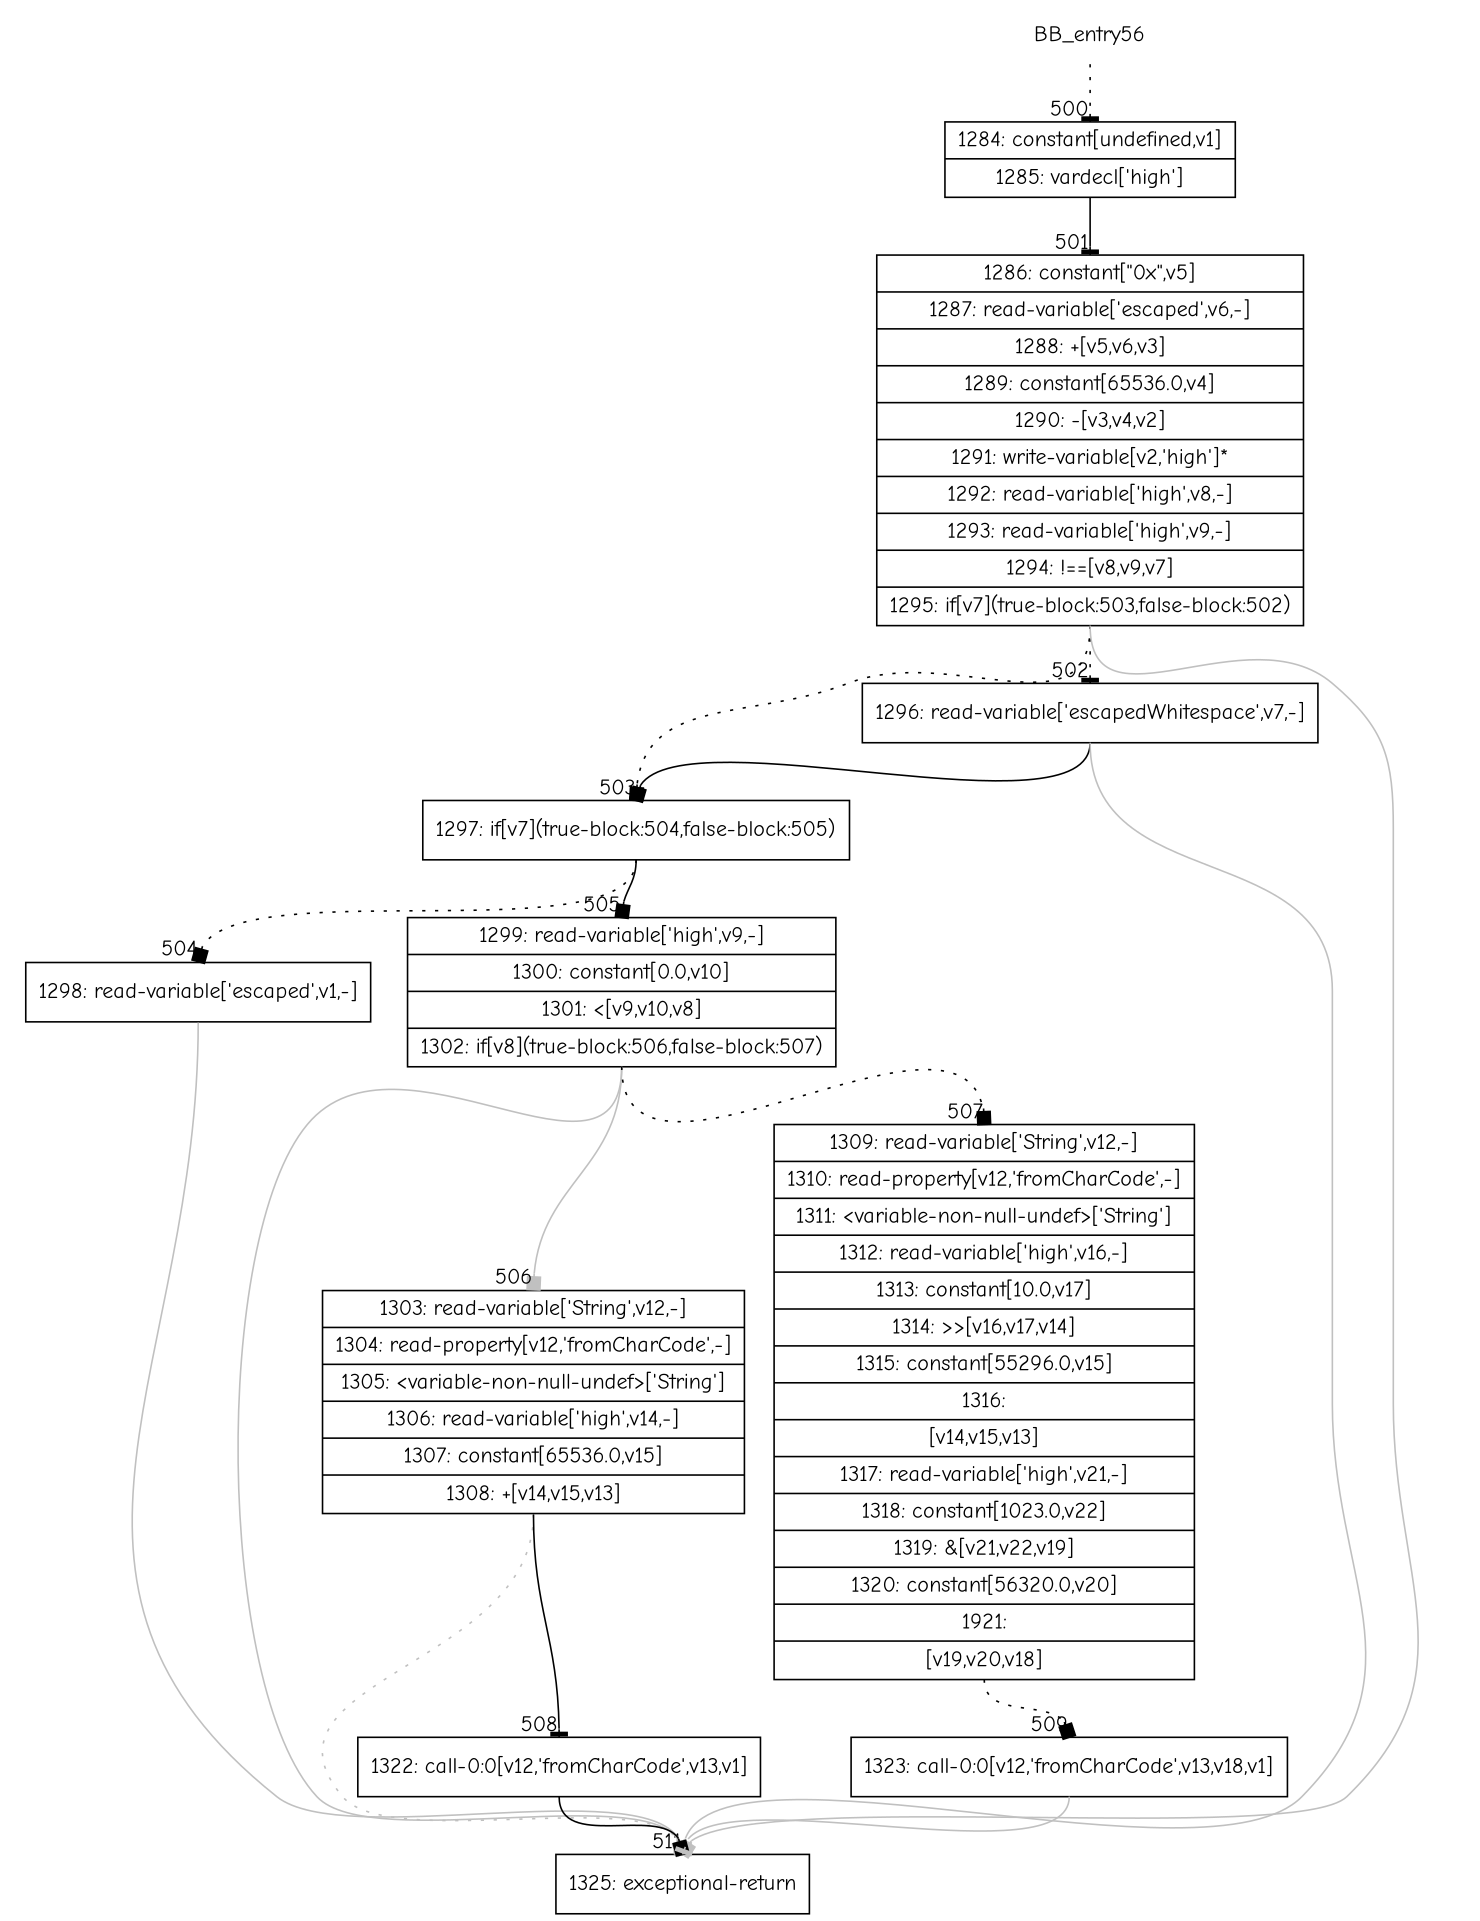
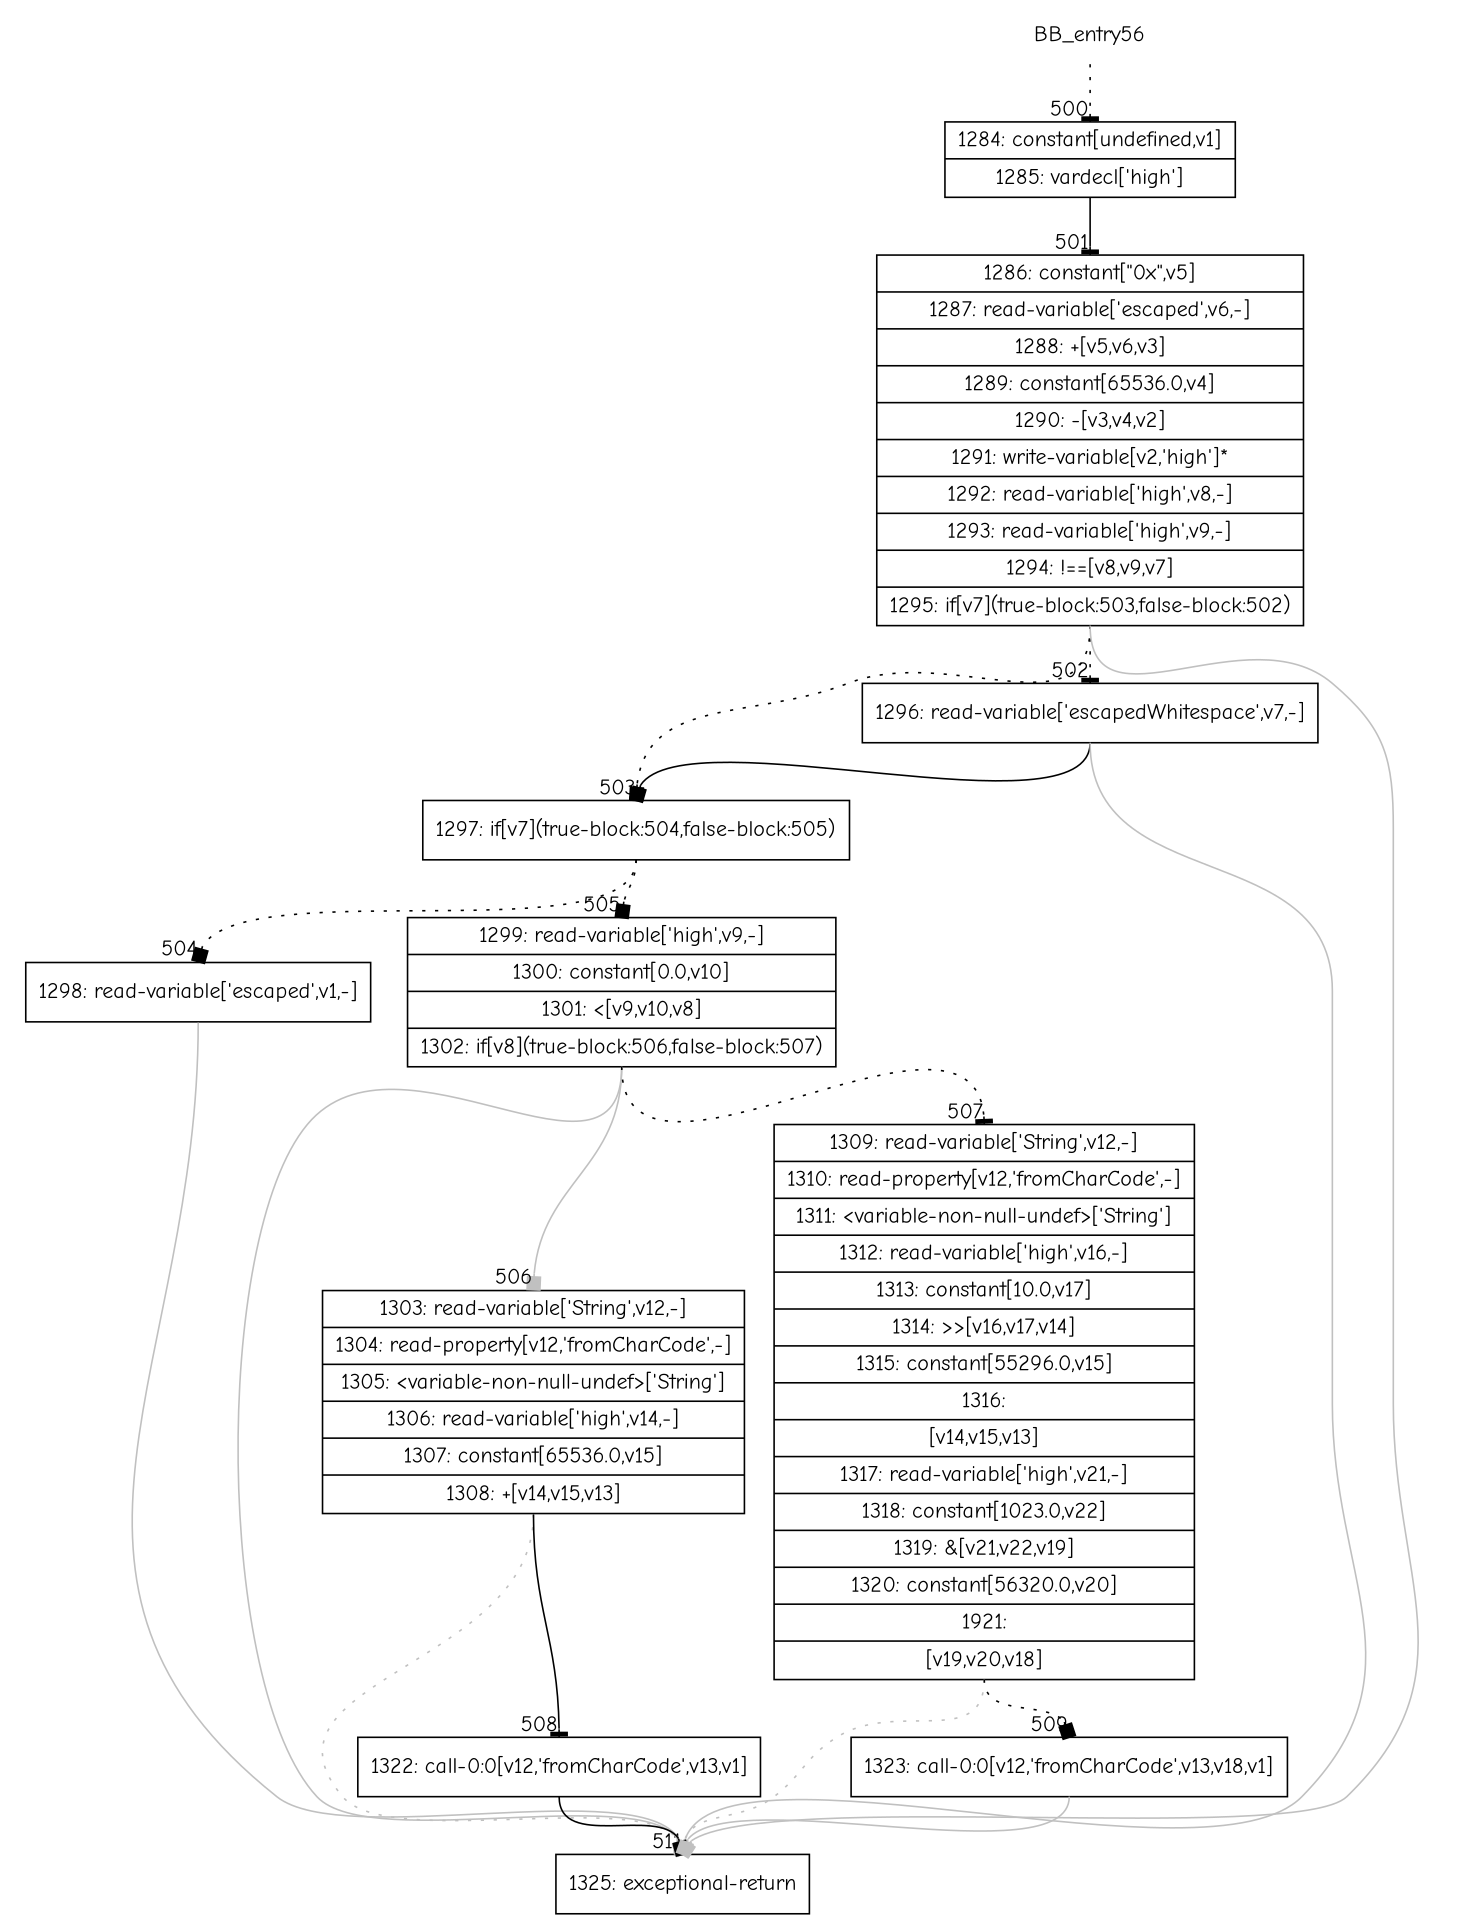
edge "1297: if[v7](true-block:504,false-block:505)" -> "1299: read-variable['high',v9,-]": style solid -> dotted
edge "1299: read-variable['high',v9,-]" -> "1309: read-variable['String',v12,-]": arrowhead box -> tee
edge "1309: read-variable['String',v12,-]" -> "1325: exceptional-return": added
edge "1323: call-0:0[v12,'fromCharCode',v13,v18,v1]" -> "1325: exceptional-return": arrowhead tee -> box
